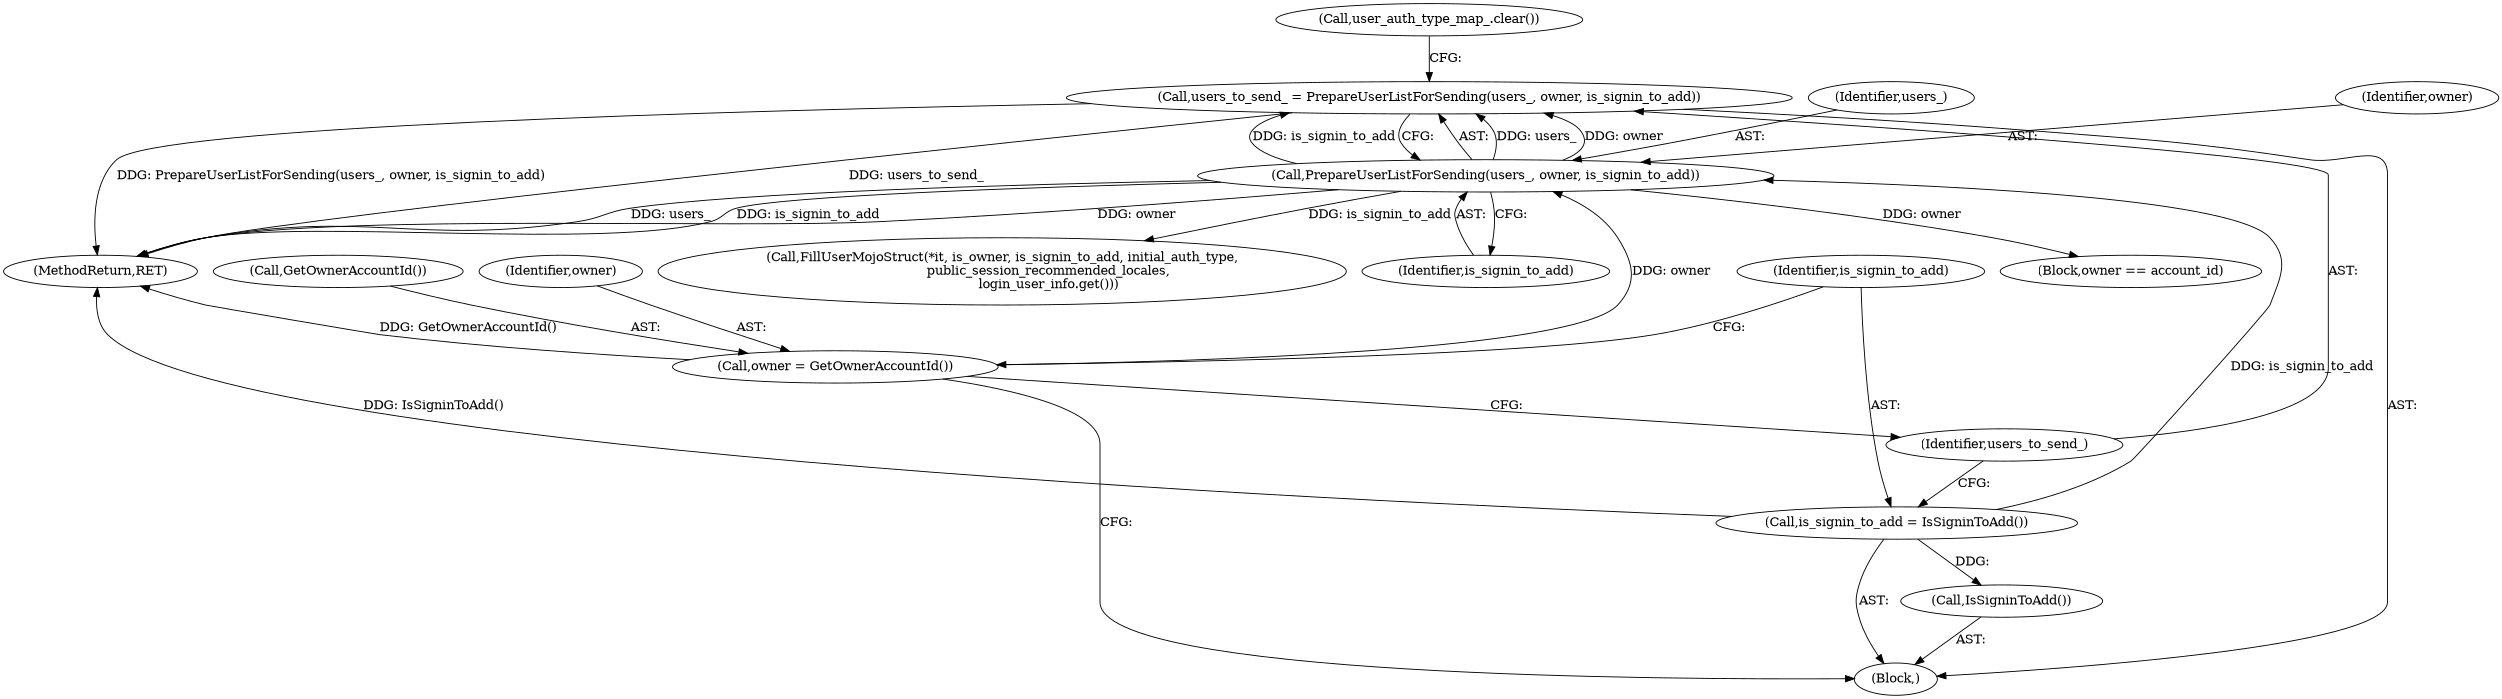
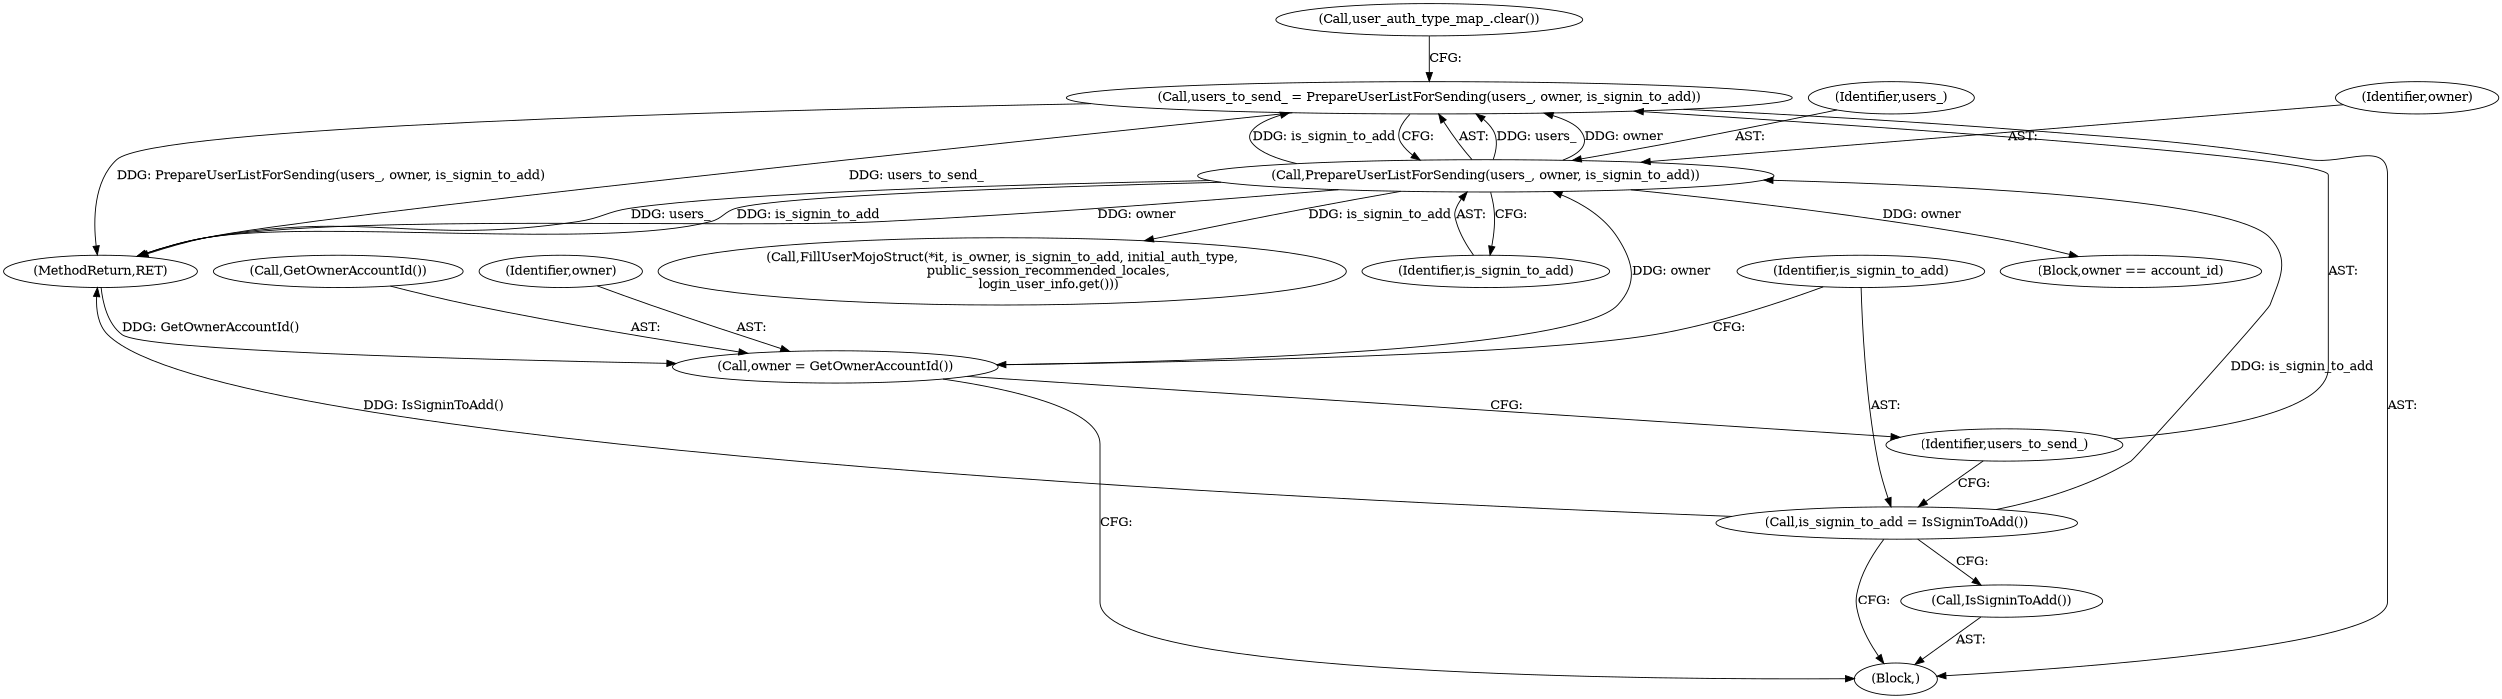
edge "(Call,owner = GetOwnerAccountId())" -> "(MethodReturn,RET)": reversed
edge "(Call,is_signin_to_add = IsSigninToAdd())" -> "(Call,IsSigninToAdd())": label "DDG: " -> "CFG: "
edge "(Call,is_signin_to_add = IsSigninToAdd())" -> "(Block,)": label "AST: " -> "CFG: "
